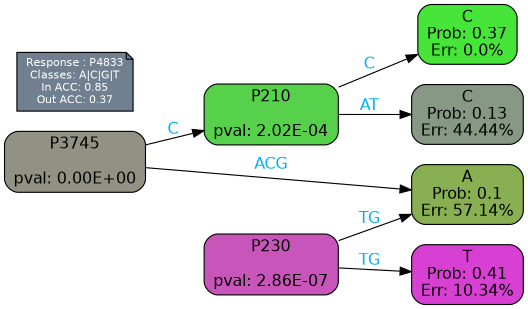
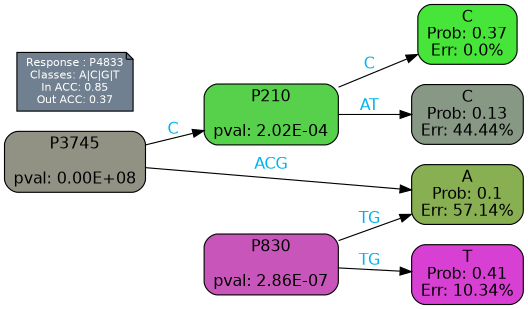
node "P3745 pval: 0.00E+00": label "P3745 pval: 0.00E+00" -> "P3745 pval: 0.00E+08"
node "P230 pval: 2.86E-07": label "P230 pval: 2.86E-07" -> "P830 pval: 2.86E-07"
